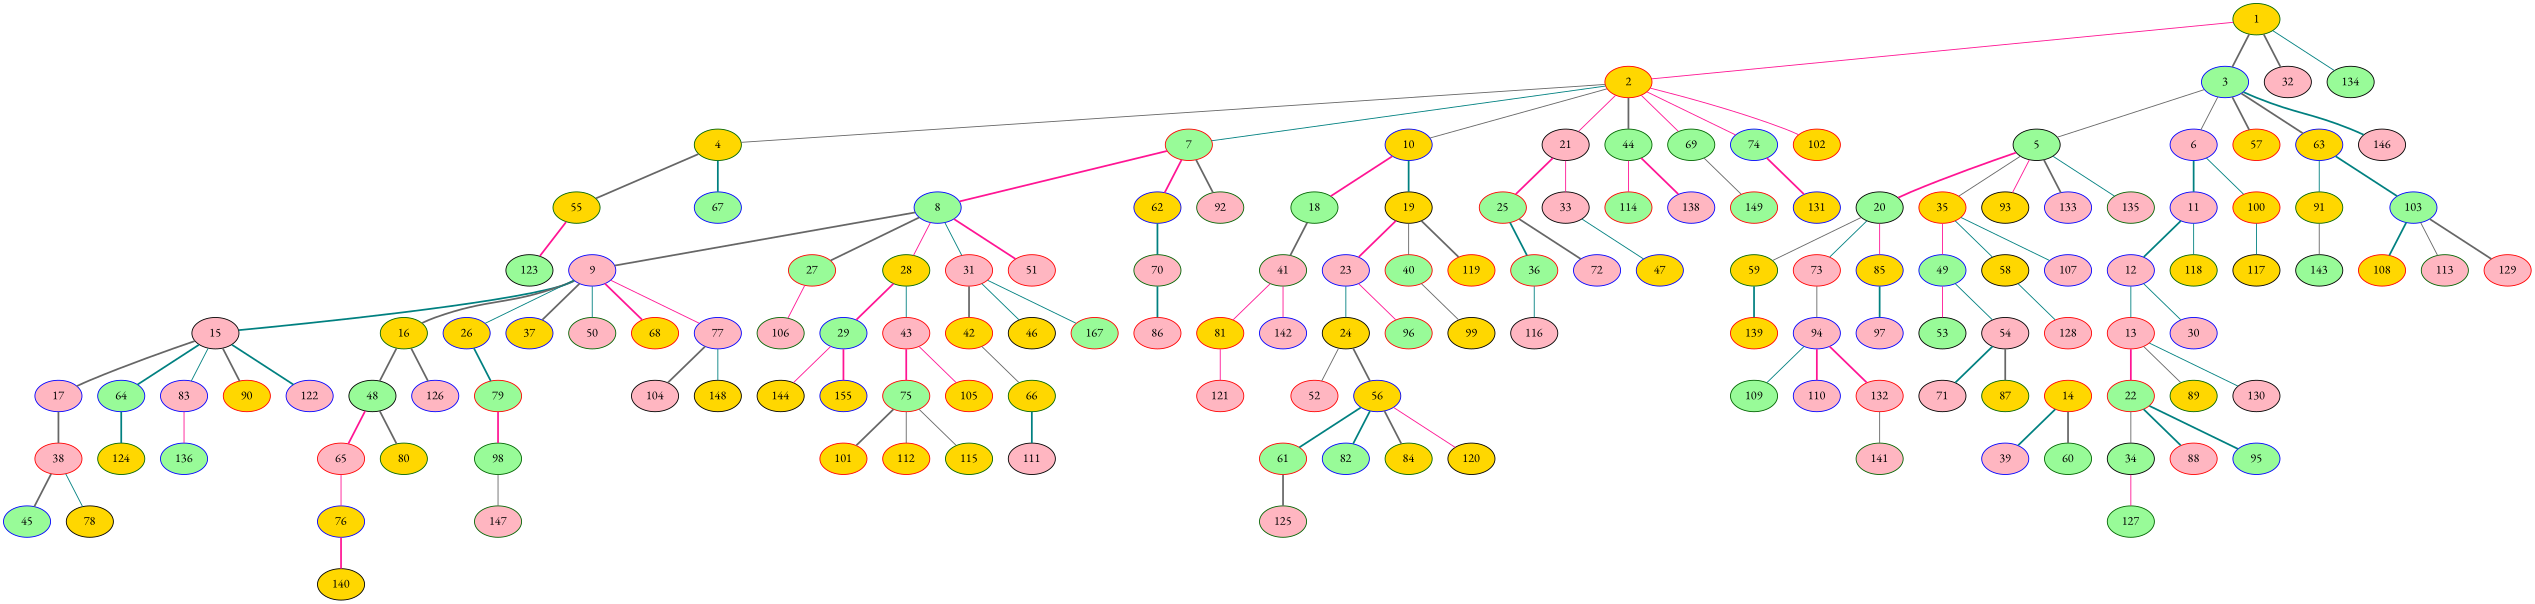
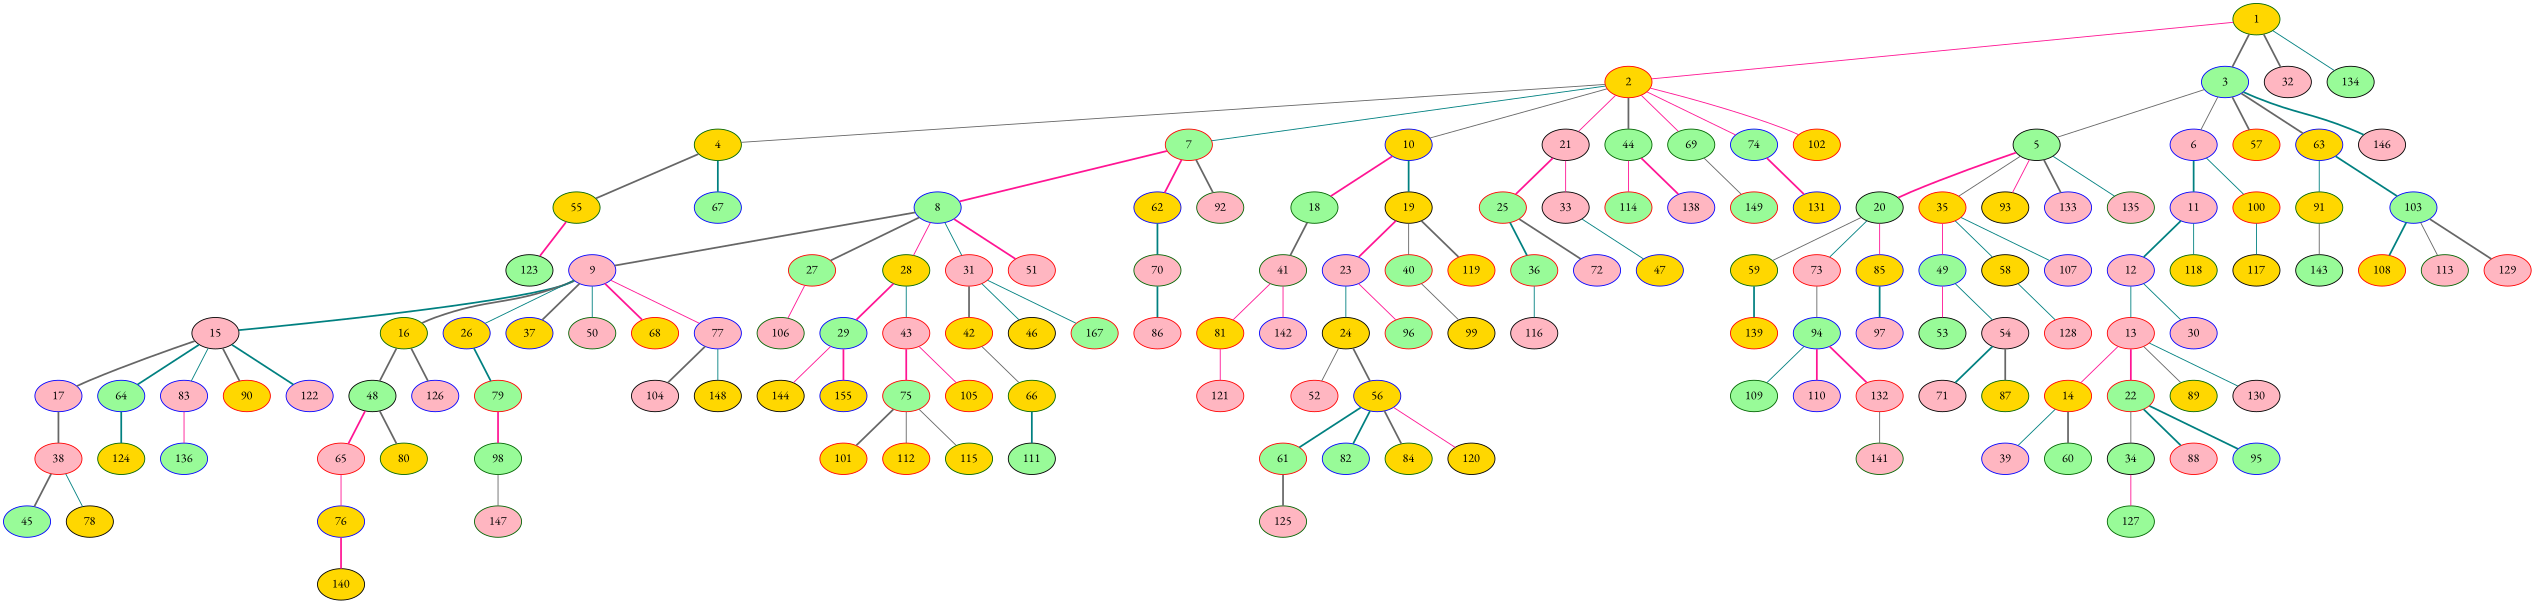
node "94": fillcolor lightpink -> palegreen
edge "13" -- "14": added
edge "14" -- "39": style bold -> solid
node "111": fillcolor lightpink -> palegreen
